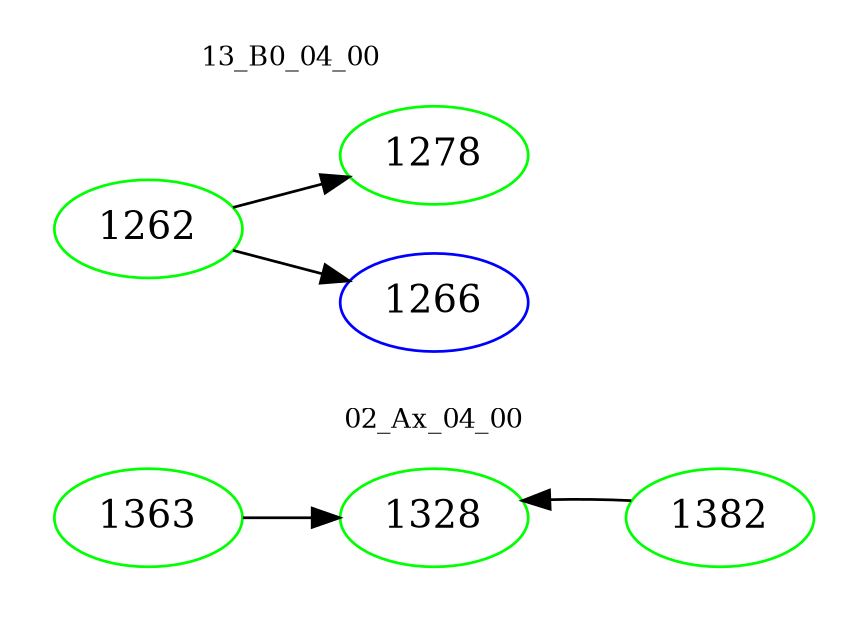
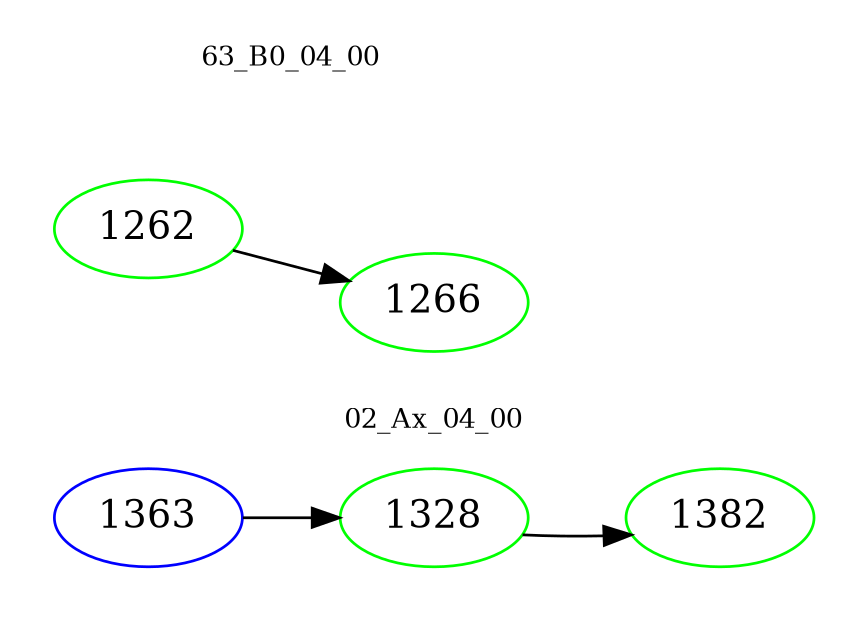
cluster "13_B0_04_00": label "13_B0_04_00" -> "63_B0_04_00"
node "1278": removed
node "1266": color blue -> green
edge "1382" -> "1328": reversed
node "1363": color green -> blue
